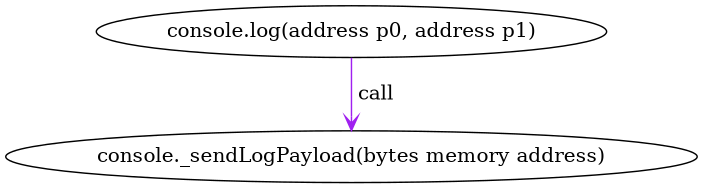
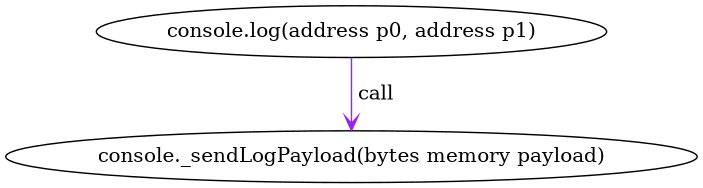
node "console._sendLogPayload(bytes memory address)": label "console._sendLogPayload(bytes memory address)" -> "console._sendLogPayload(bytes memory payload)"
